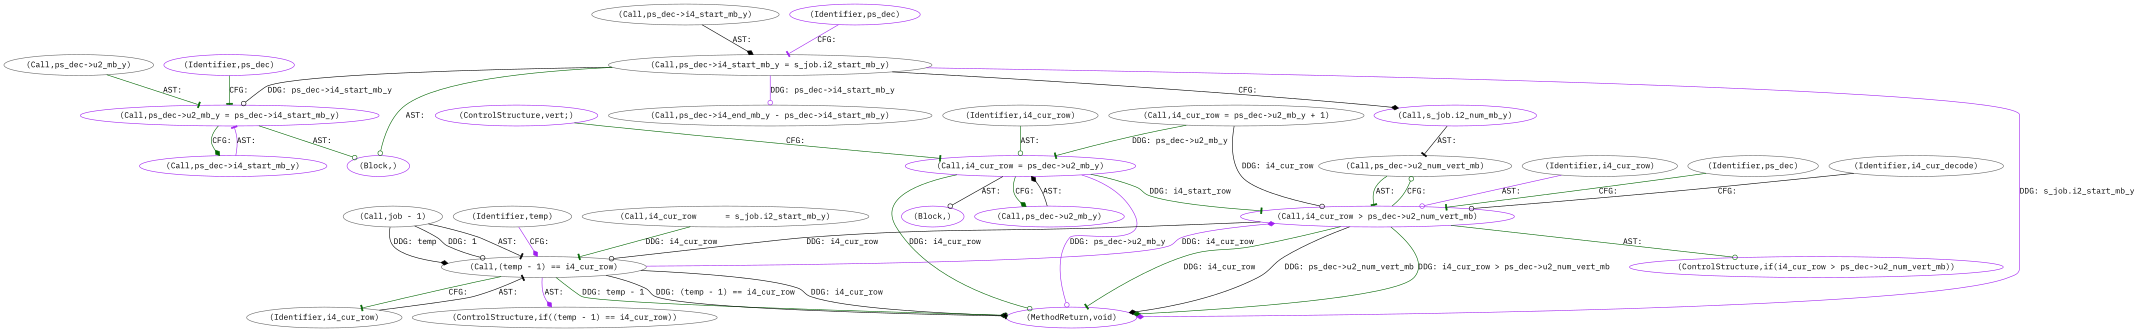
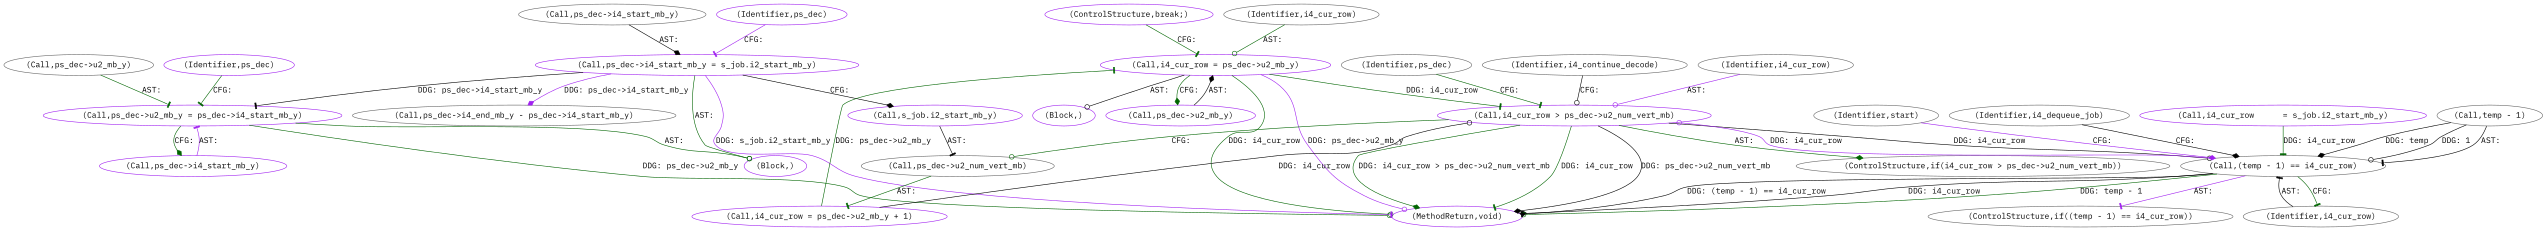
node "(Call,ps_dec->i4_start_mb_y = s_job.i2_start_mb_y)": color gray40 -> purple
edge "(Call,ps_dec->i4_start_mb_y = s_job.i2_start_mb_y)" -> "(Call,ps_dec->u2_mb_y = ps_dec->i4_start_mb_y)": arrowhead odot -> tee
edge "(Call,ps_dec->i4_start_mb_y = s_job.i2_start_mb_y)" -> "(Call,ps_dec->i4_end_mb_y - ps_dec->i4_start_mb_y)": arrowhead odot -> diamond
edge "(Call,ps_dec->i4_start_mb_y = s_job.i2_start_mb_y)" -> "(MethodReturn,void)": arrowhead diamond -> tee
node "(ControlStructure,vert;)": label "(ControlStructure,vert;)" -> "(ControlStructure,break;)"
node "(Call,i4_cur_row = ps_dec->u2_mb_y + 1)": color gray40 -> purple
node "(Call,s_job.i2_num_mb_y)": label "(Call,s_job.i2_num_mb_y)" -> "(Call,s_job.i2_start_mb_y)"
node "(Identifier,i4_dequeue_job)": added
node "(Identifier,i4_cur_decode)": label "(Identifier,i4_cur_decode)" -> "(Identifier,i4_continue_decode)"
edge "(Call,ps_dec->u2_mb_y = ps_dec->i4_start_mb_y)" -> "(MethodReturn,void)": added, label "DDG: ps_dec->u2_mb_y"
edge "(Call,ps_dec->u2_num_vert_mb)" -> "(Call,i4_cur_row > ps_dec->u2_num_vert_mb)": now "(Call,ps_dec->u2_num_vert_mb)" -> "(Call,i4_cur_row = ps_dec->u2_mb_y + 1)"
edge "(Call,i4_cur_row = ps_dec->u2_mb_y)" -> "(Call,i4_cur_row > ps_dec->u2_num_vert_mb)": label "DDG: i4_start_row" -> "DDG: i4_cur_row"
node "(Call,job - 1)": label "(Call,job - 1)" -> "(Call,temp - 1)"
node "(Identifier,temp)": label "(Identifier,temp)" -> "(Identifier,start)"
node "(Call,i4_cur_row      = s_job.i2_start_mb_y)": color gray40 -> purple
edge "(Call,i4_cur_row > ps_dec->u2_num_vert_mb)" -> "(ControlStructure,if(i4_cur_row > ps_dec->u2_num_vert_mb))": arrowhead odot -> diamond
edge "(Call,(temp - 1) == i4_cur_row)" -> "(Call,i4_cur_row > ps_dec->u2_num_vert_mb)": arrowhead diamond -> odot
node "(ControlStructure,if(i4_cur_row > ps_dec->u2_num_vert_mb))": color purple -> gray40
edge "(Call,(temp - 1) == i4_cur_row)" -> "(ControlStructure,if((temp - 1) == i4_cur_row))": arrowhead diamond -> tee
